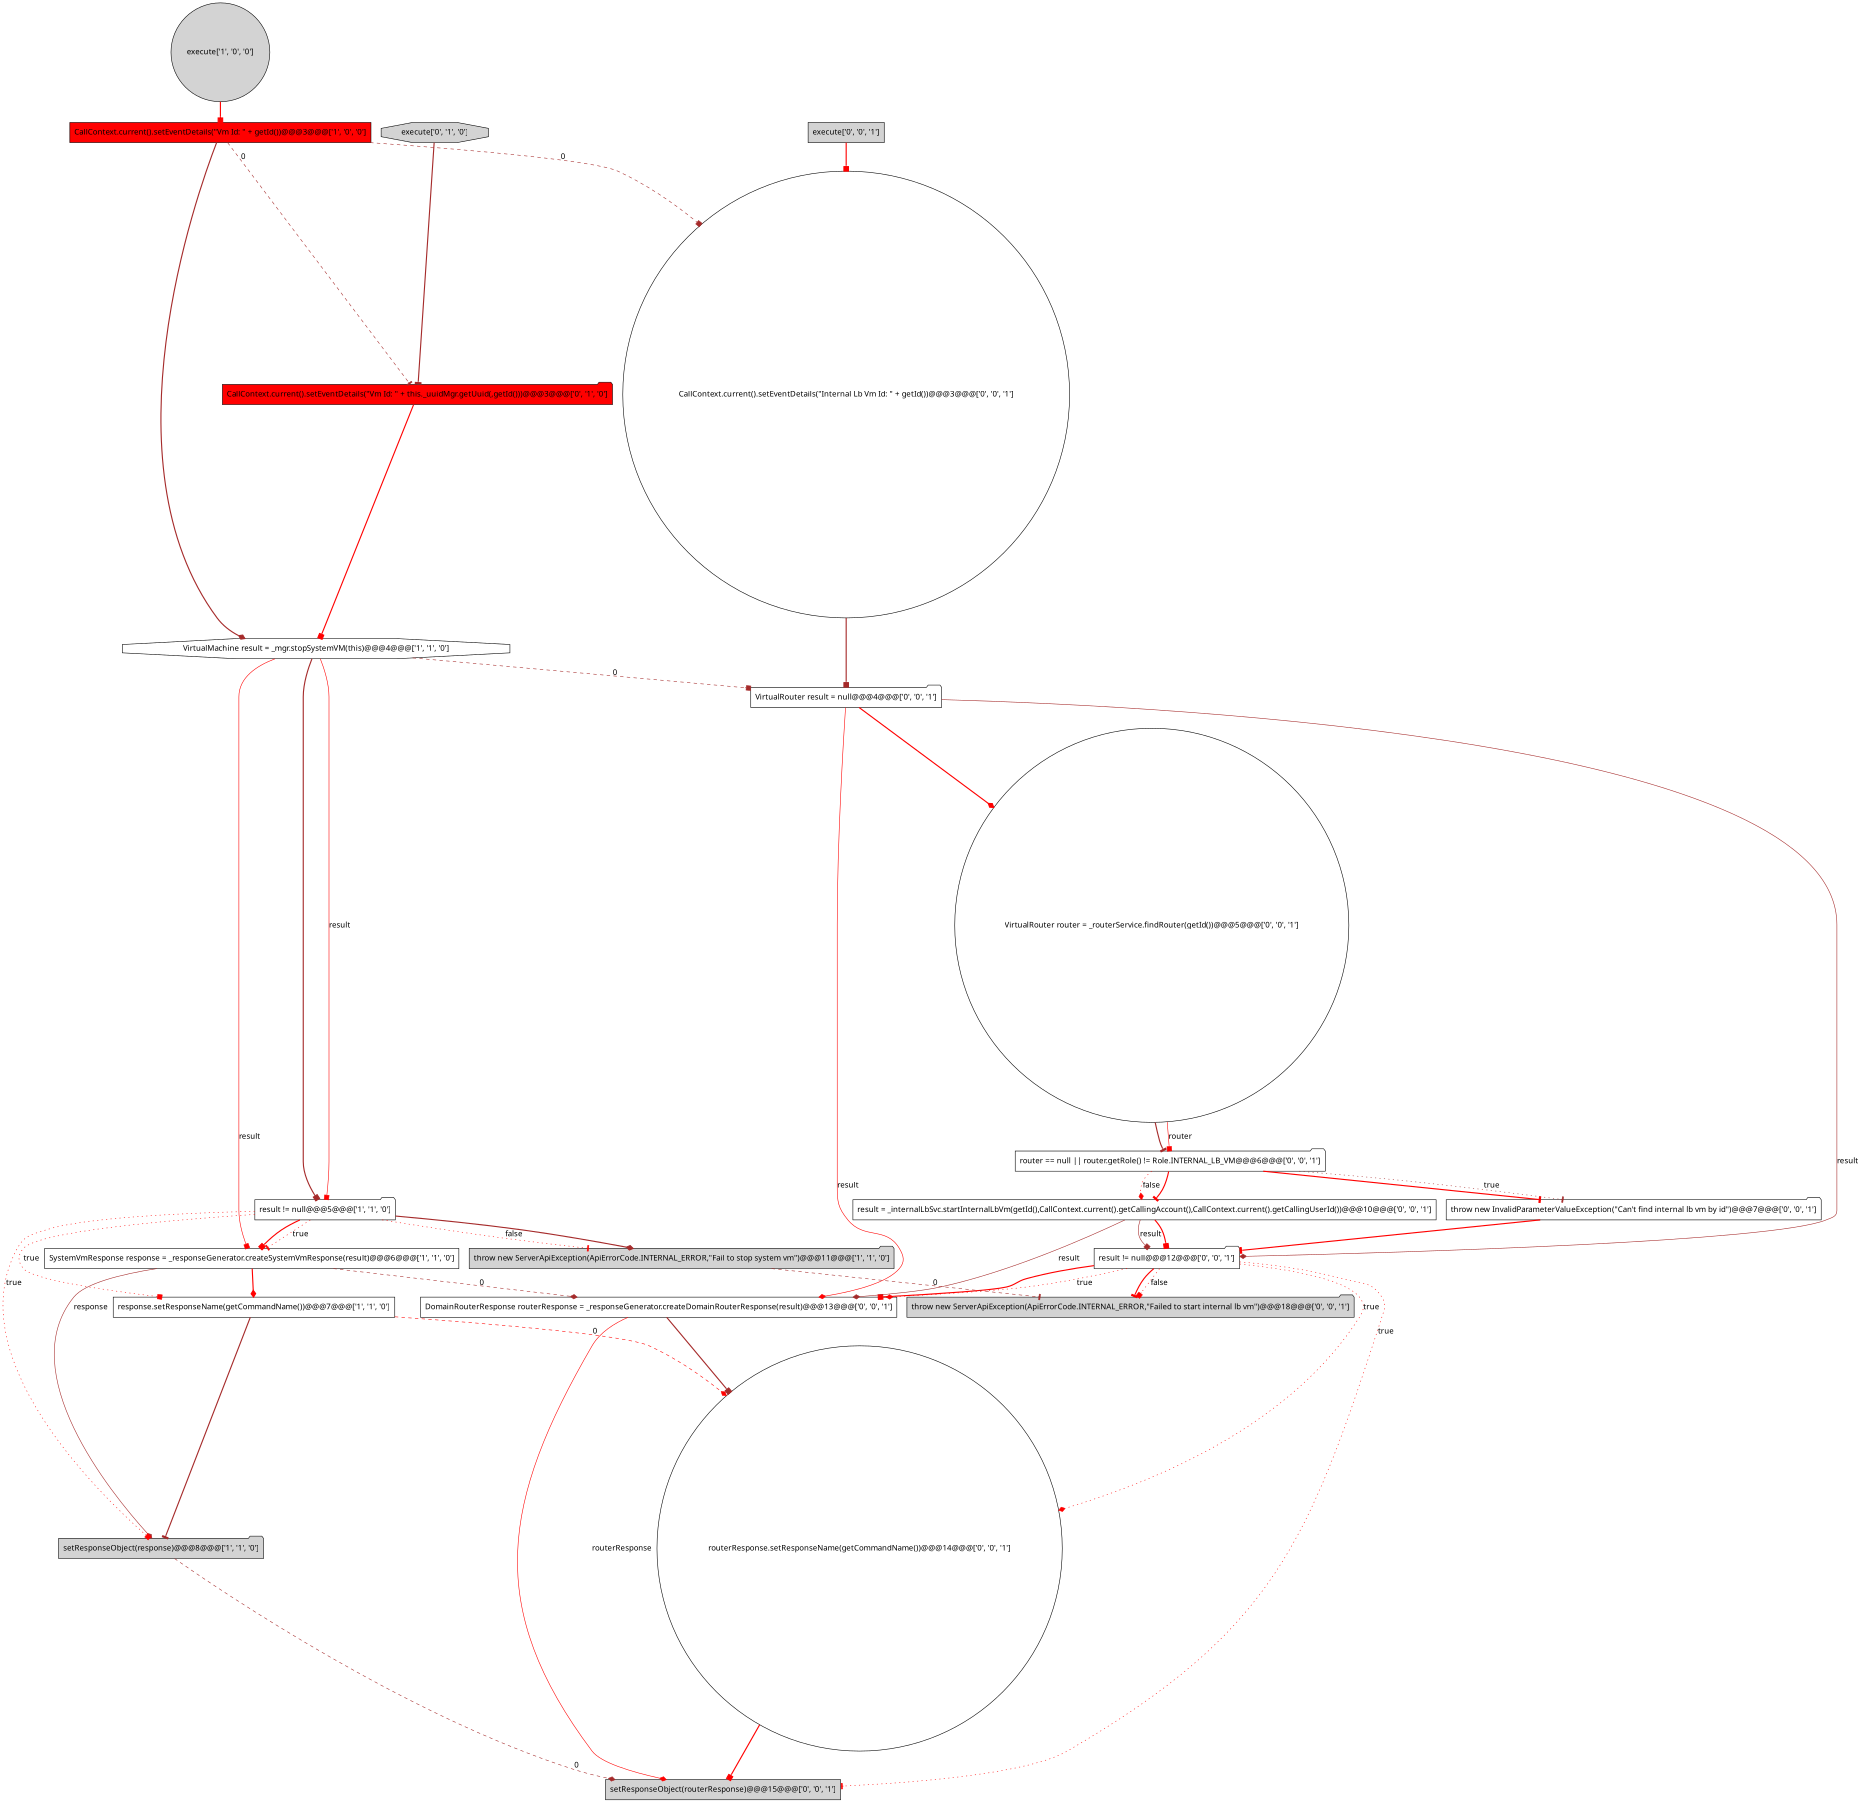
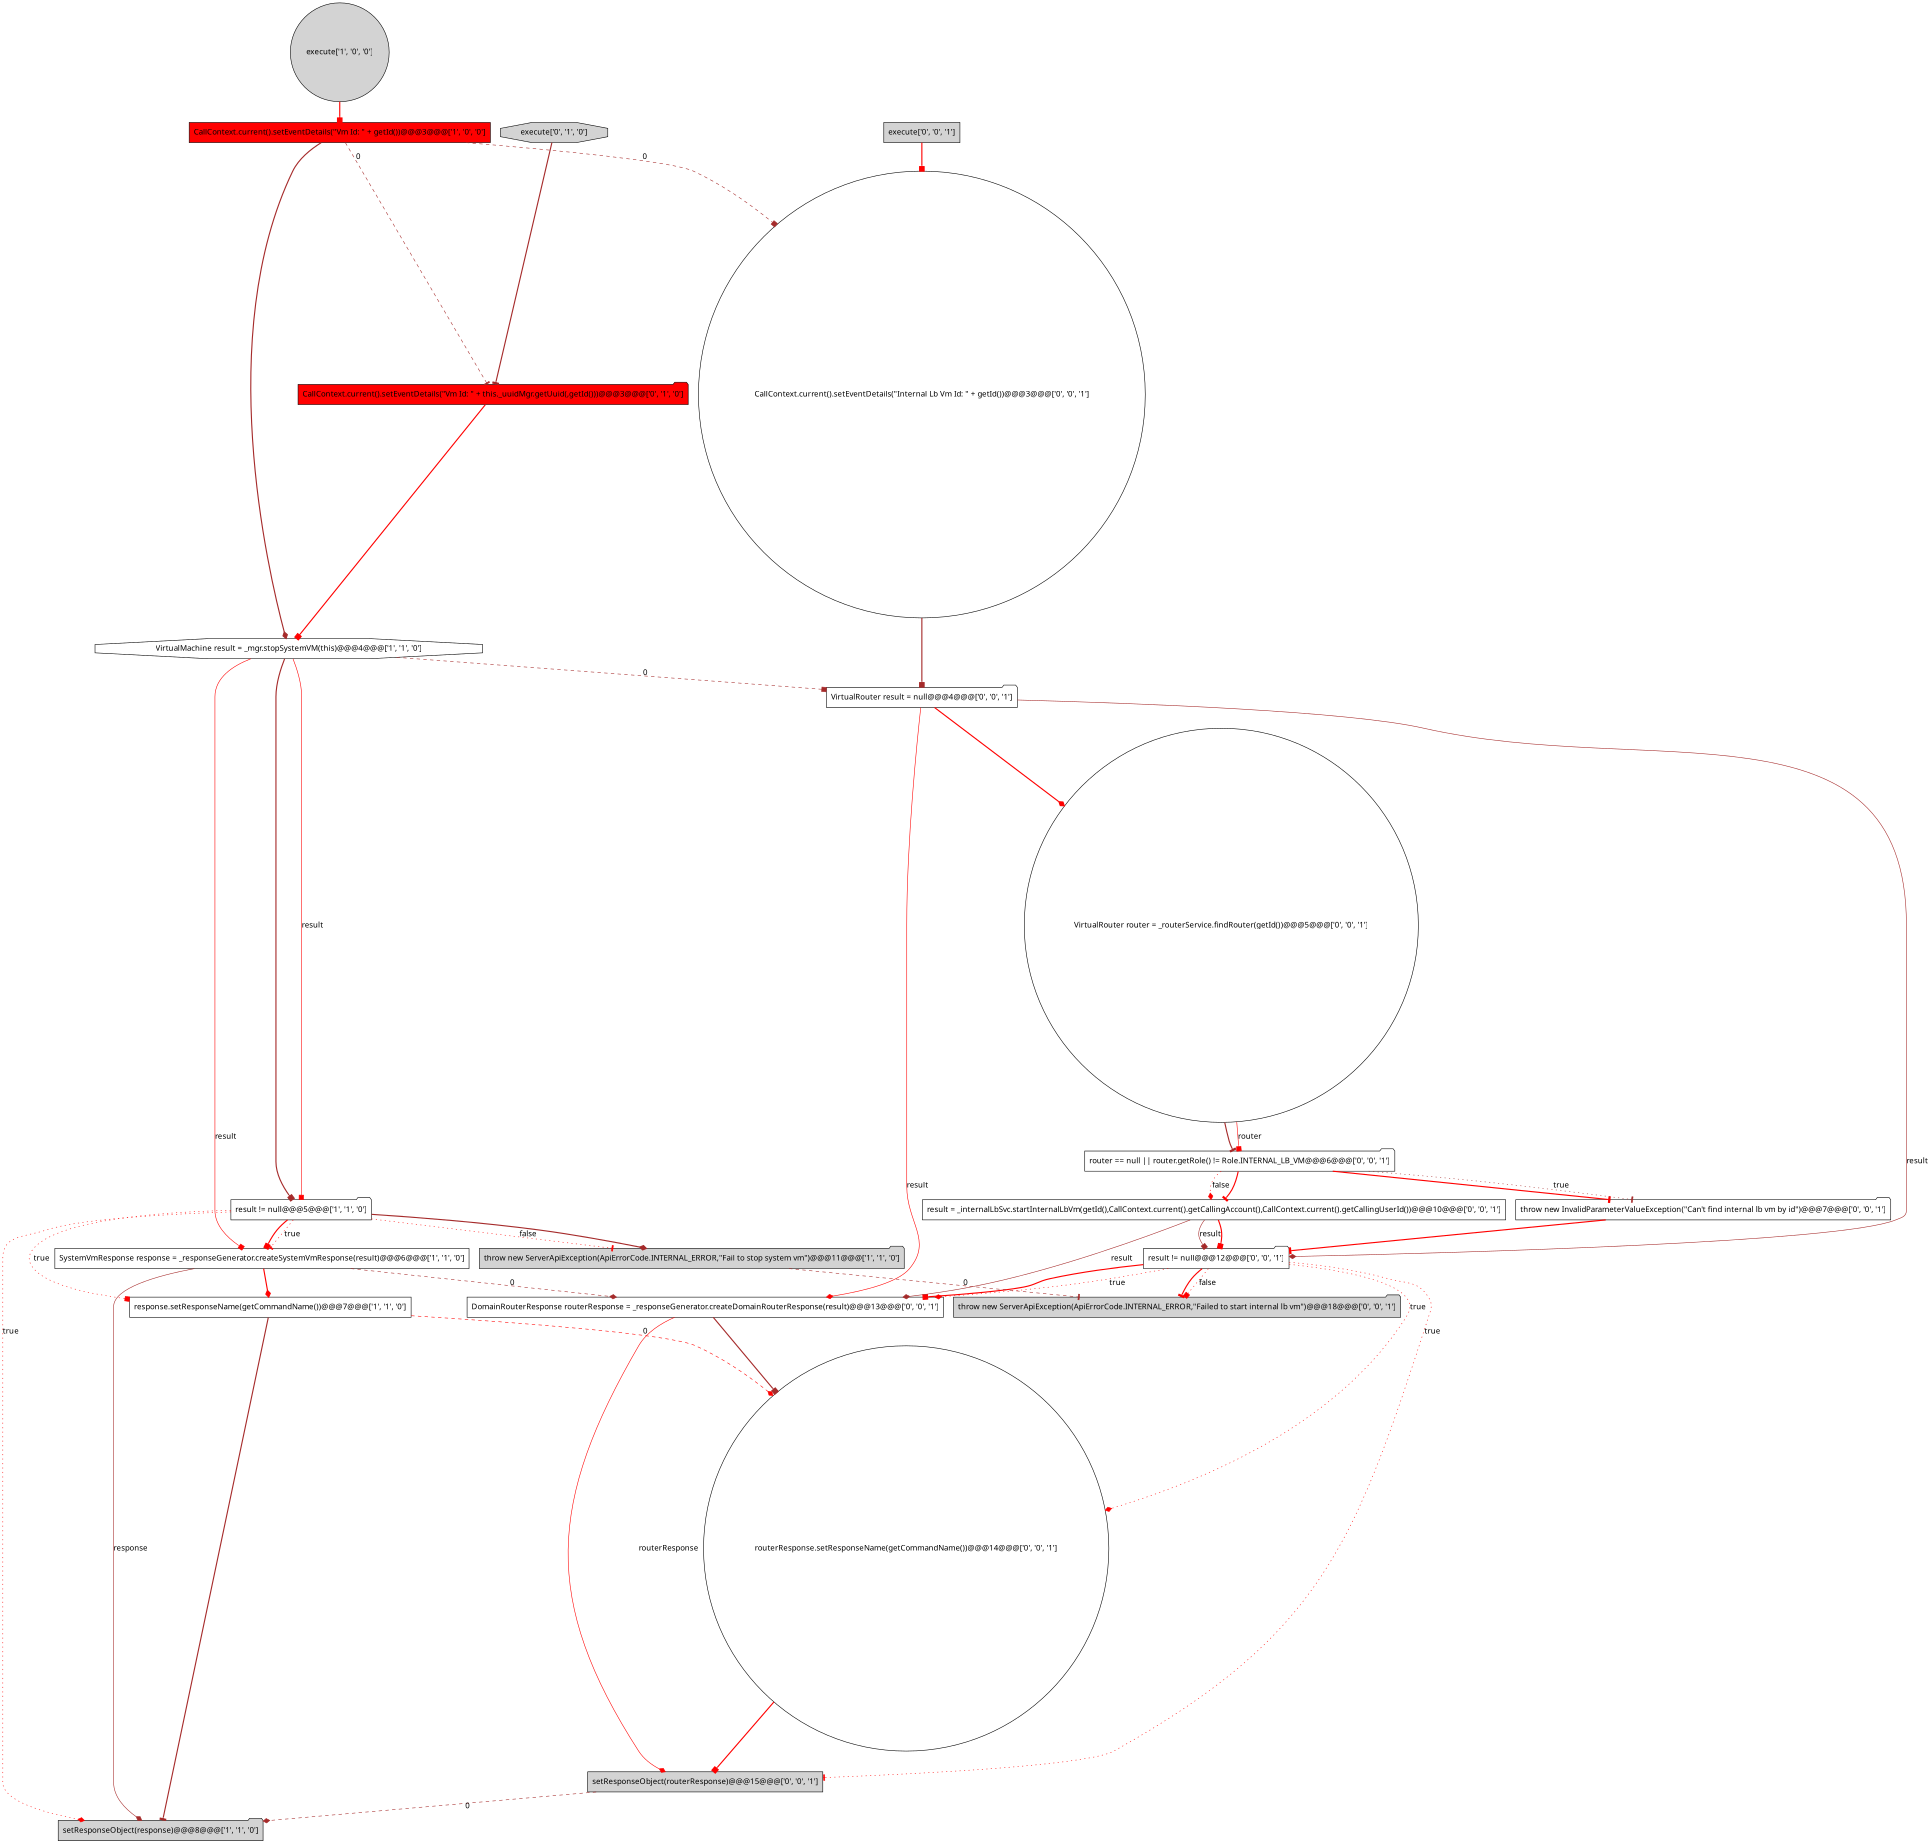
edge "result != null@@@5@@@['1', '1', '0']" -> "setResponseObject(response)@@@8@@@['1', '1', '0']": arrowhead box -> diamond
edge "setResponseObject(response)@@@8@@@['1', '1', '0']" -> "setResponseObject(routerResponse)@@@15@@@['0', '0', '1']": reversed
